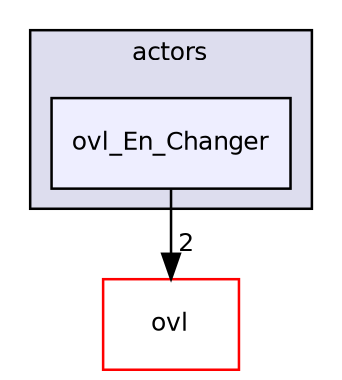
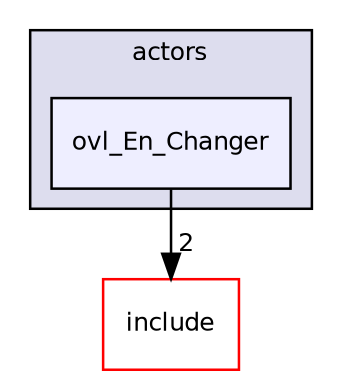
node "ovl": label "ovl" -> "include"
